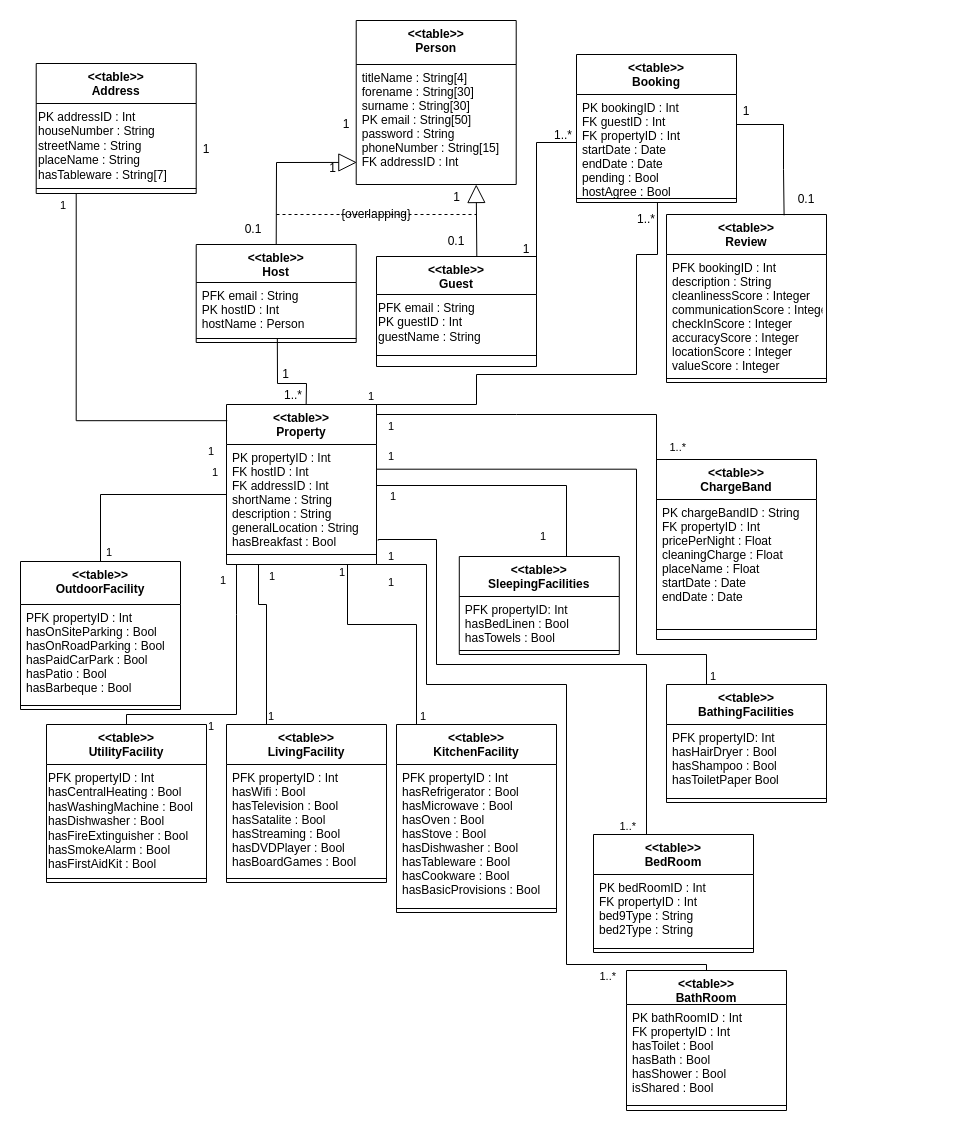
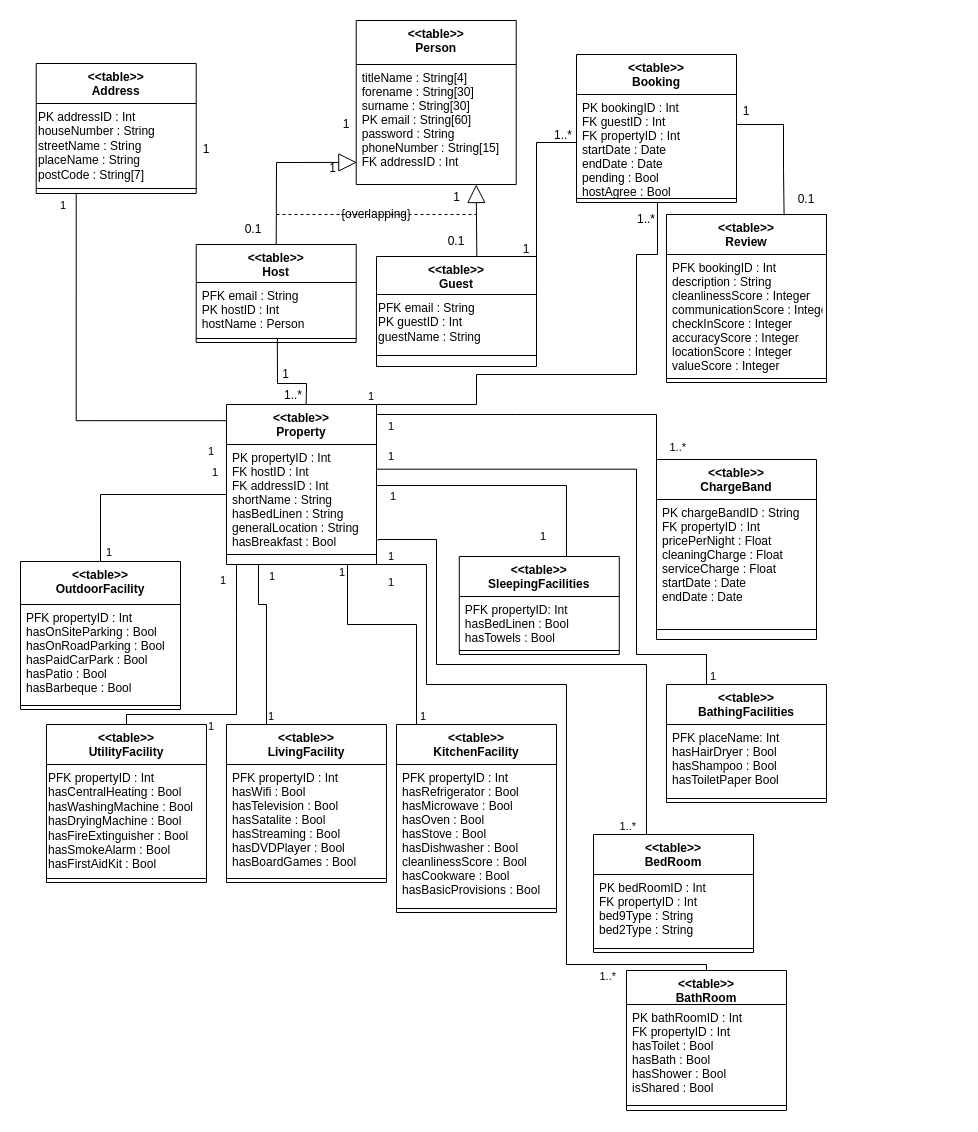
node "titleName : String[4] forename : String[30] surname : String[30] PK email : String[50] password : String phoneNumber : String[15] FK addressID : Int": label "titleName : String[4] forename : String[30] surname : String[30] PK email : String[50] password : String phoneNumber : String[15] FK addressID : Int" -> "titleName : String[4] forename : String[30] surname : String[30] PK email : String[60] password : String phoneNumber : String[15] FK addressID : Int"
node "PK addressID : Int houseNumber : String streetName : String placeName : String hasTableware : String[7]": label "PK addressID : Int houseNumber : String streetName : String placeName : String hasTableware : String[7]" -> "PK addressID : Int houseNumber : String streetName : String placeName : String postCode : String[7]"
node "PK propertyID : Int FK hostID : Int FK addressID : Int shortName : String description : String generalLocation : String hasBreakfast : Bool": label "PK propertyID : Int FK hostID : Int FK addressID : Int shortName : String description : String generalLocation : String hasBreakfast : Bool" -> "PK propertyID : Int FK hostID : Int FK addressID : Int shortName : String hasBedLinen : String generalLocation : String hasBreakfast : Bool"
node "PK chargeBandID : String FK propertyID : Int pricePerNight : Float cleaningCharge : Float placeName : Float startDate : Date endDate : Date": label "PK chargeBandID : String FK propertyID : Int pricePerNight : Float cleaningCharge : Float placeName : Float startDate : Date endDate : Date" -> "PK chargeBandID : String FK propertyID : Int pricePerNight : Float cleaningCharge : Float serviceCharge : Float startDate : Date endDate : Date"
node "PFK propertyID: Int hasHairDryer : Bool hasShampoo : Bool hasToiletPaper Bool": label "PFK propertyID: Int hasHairDryer : Bool hasShampoo : Bool hasToiletPaper Bool" -> "PFK placeName: Int hasHairDryer : Bool hasShampoo : Bool hasToiletPaper Bool"
node "PFK propertyID : Int hasRefrigerator : Bool hasMicrowave : Bool hasOven : Bool hasStove : Bool hasDishwasher : Bool hasTableware : Bool hasCookware : Bool hasBasicProvisions : Bool": label "PFK propertyID : Int hasRefrigerator : Bool hasMicrowave : Bool hasOven : Bool hasStove : Bool hasDishwasher : Bool hasTableware : Bool hasCookware : Bool hasBasicProvisions : Bool" -> "PFK propertyID : Int hasRefrigerator : Bool hasMicrowave : Bool hasOven : Bool hasStove : Bool hasDishwasher : Bool cleanlinessScore : Bool hasCookware : Bool hasBasicProvisions : Bool"
node "PFK propertyID : InthasCentralHeating : Bool hasWashingMachine : Bool hasDishwasher : Bool hasFireExtinguisher : Bool hasSmokeAlarm : Bool hasFirstAidKit : Bool": label "PFK propertyID : InthasCentralHeating : Bool hasWashingMachine : Bool hasDishwasher : Bool hasFireExtinguisher : Bool hasSmokeAlarm : Bool hasFirstAidKit : Bool" -> "PFK propertyID : InthasCentralHeating : Bool hasWashingMachine : Bool hasDryingMachine : Bool hasFireExtinguisher : Bool hasSmokeAlarm : Bool hasFirstAidKit : Bool"
